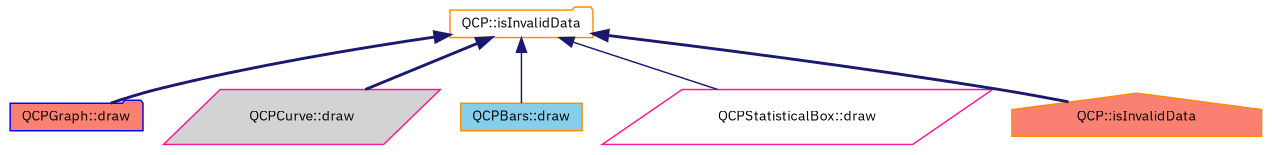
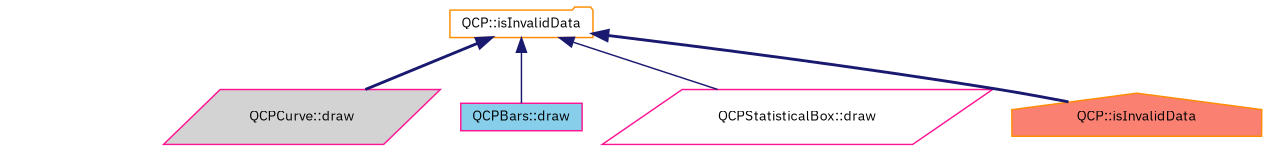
node "QCPGraph::draw": removed
node "QCPBars::draw": color darkorange -> deeppink
